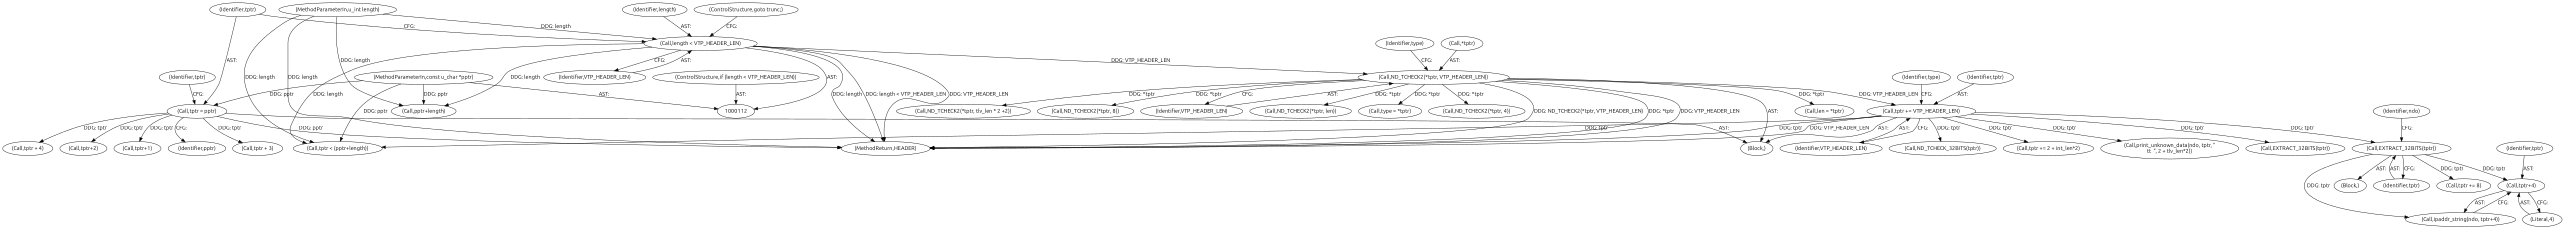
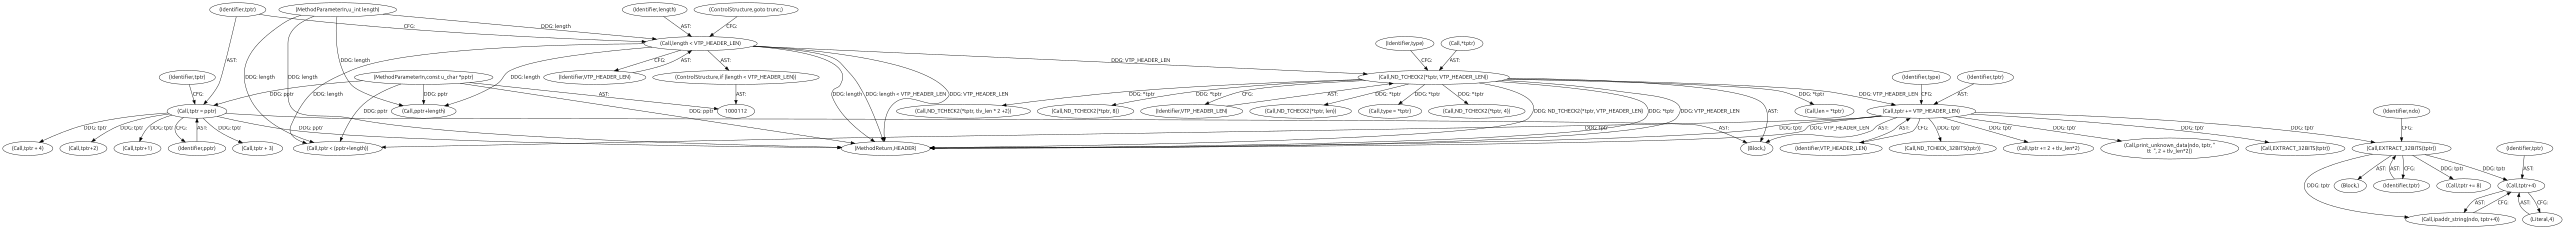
edge "(Call,length < VTP_HEADER_LEN)" -> "1000112": now "(Call,length < VTP_HEADER_LEN)" -> "(ControlStructure,if (length < VTP_HEADER_LEN))"
edge "(MethodParameterIn,const u_char *pptr)" -> "(MethodReturn,HEADER)": added, label "DDG: pptr"
edge "(Identifier,pptr)" -> "(Call,tptr = pptr)": added, label "AST:"
node "(Call,tptr += 2 + int_len*2)": label "(Call,tptr += 2 + int_len*2)" -> "(Call,tptr += 2 + tlv_len*2)"
